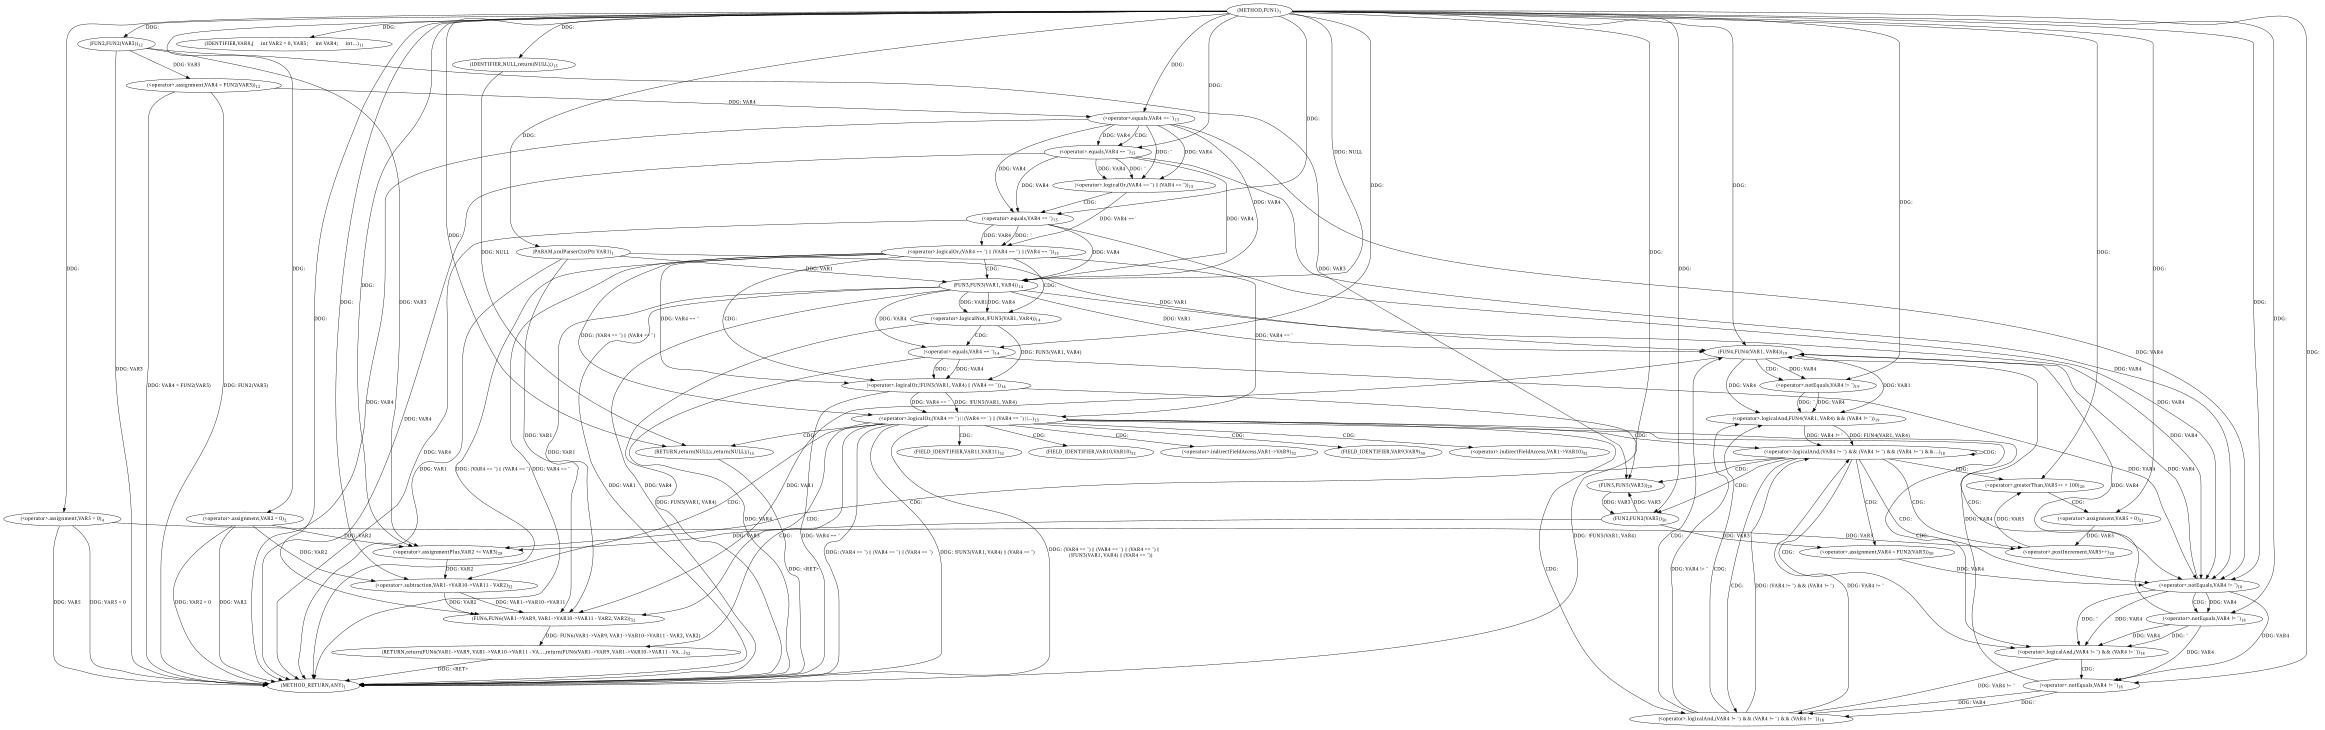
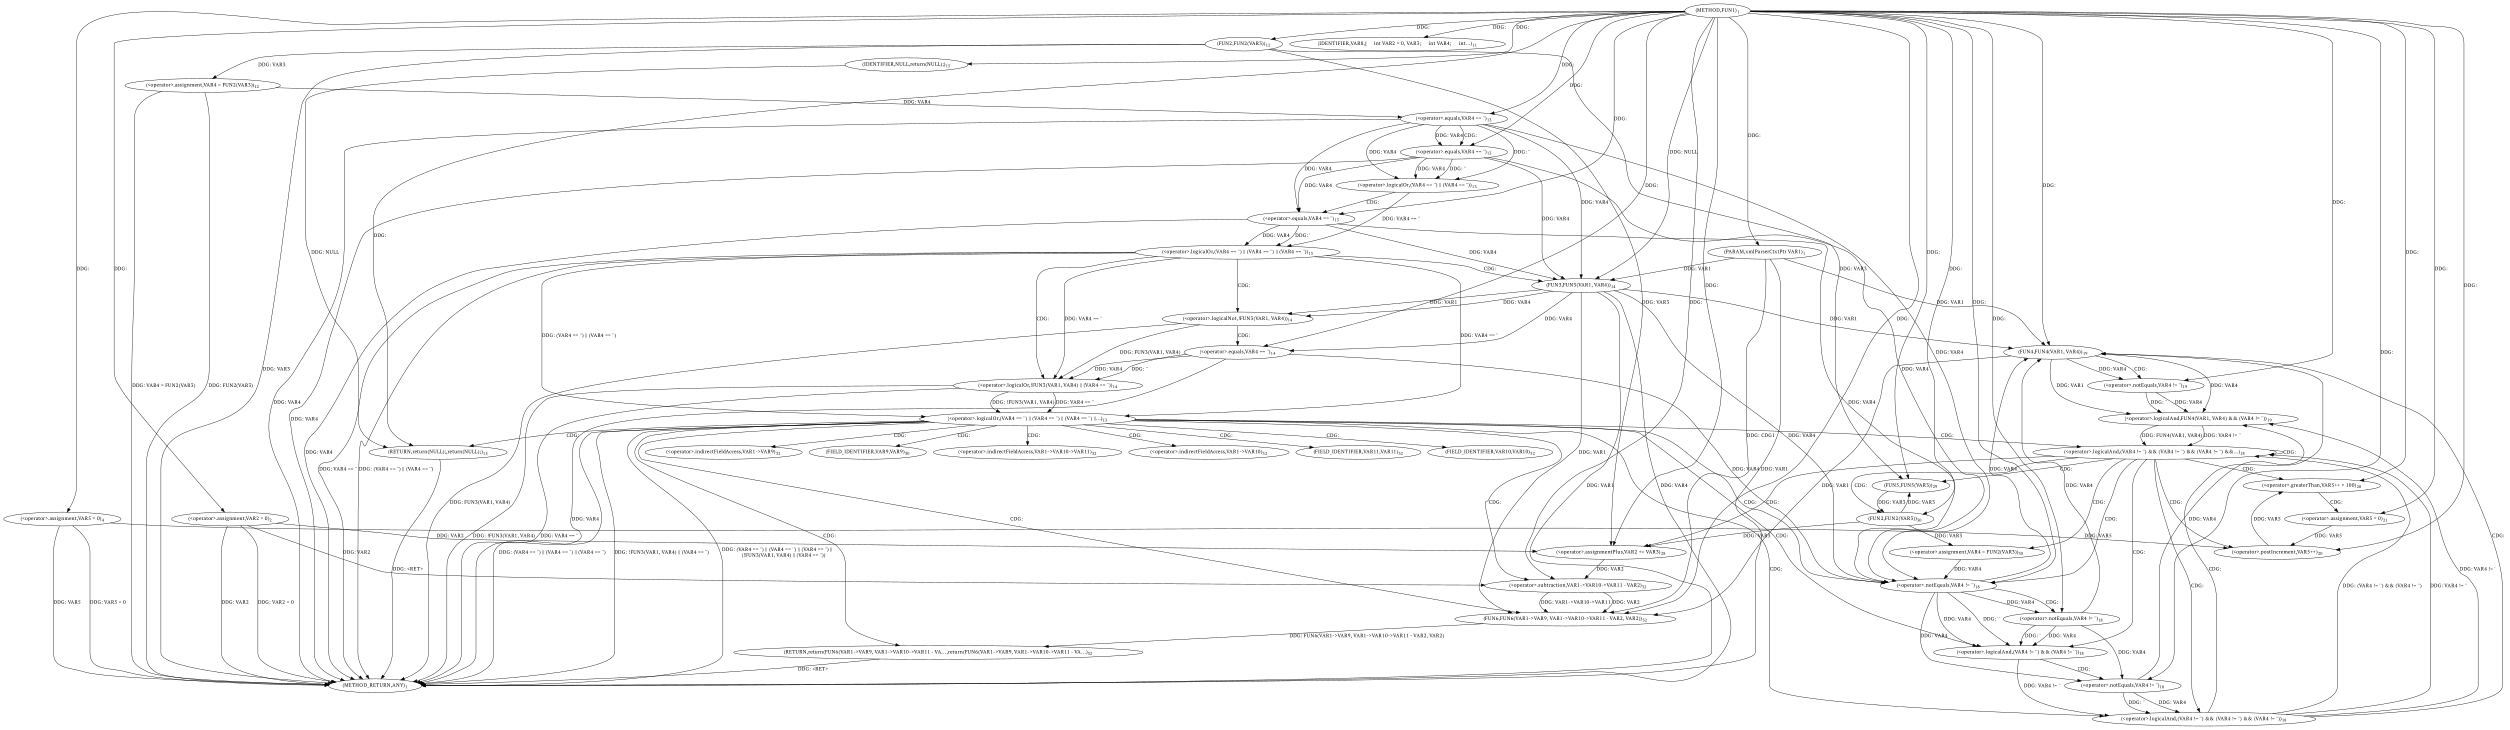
edge "(METHOD,FUN1)" -> "(<operator>.postIncrement,VAR5++)": added, label "DDG:"
edge "(PARAM,xmlParserCtxtPtr VAR1)" -> "(FUN6,FUN6(VAR1->VAR9, VAR1->VAR10->VAR11 - VAR2, VAR2))": label "DDG: VAR1" -> "DDG: CDG1"
node "(<operator>.indirectFieldAccess,VAR1->VAR10->VAR11)": added
